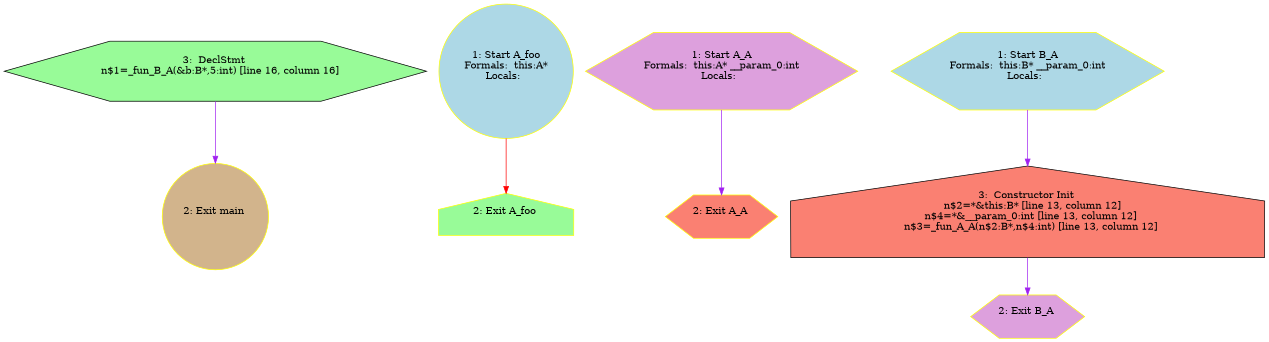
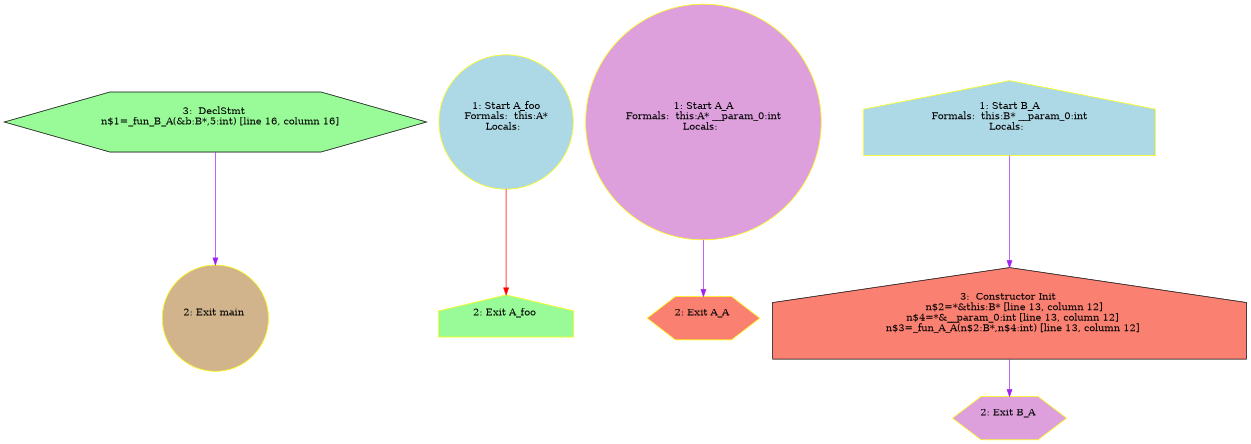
node "1: Start A_A Formals:  this:A* __param_0:int Locals:": shape hexagon -> circle
node "1: Start B_A Formals:  this:B* __param_0:int Locals:": shape hexagon -> house
